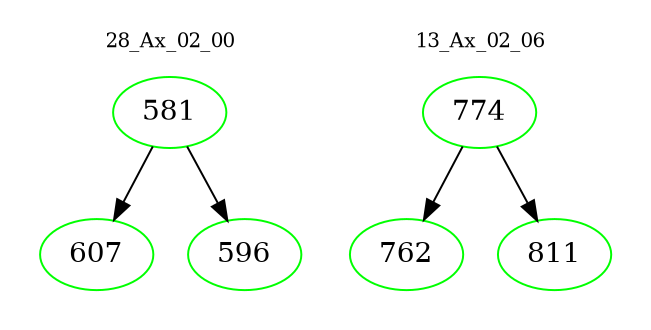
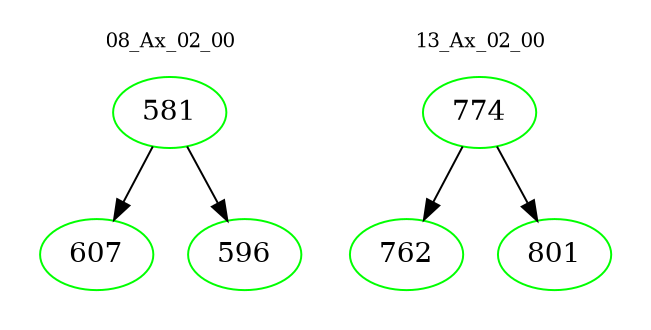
cluster "28_Ax_02_00": label "28_Ax_02_00" -> "08_Ax_02_00"
cluster "13_Ax_02_06": label "13_Ax_02_06" -> "13_Ax_02_00"
node "811": label "811" -> "801"
